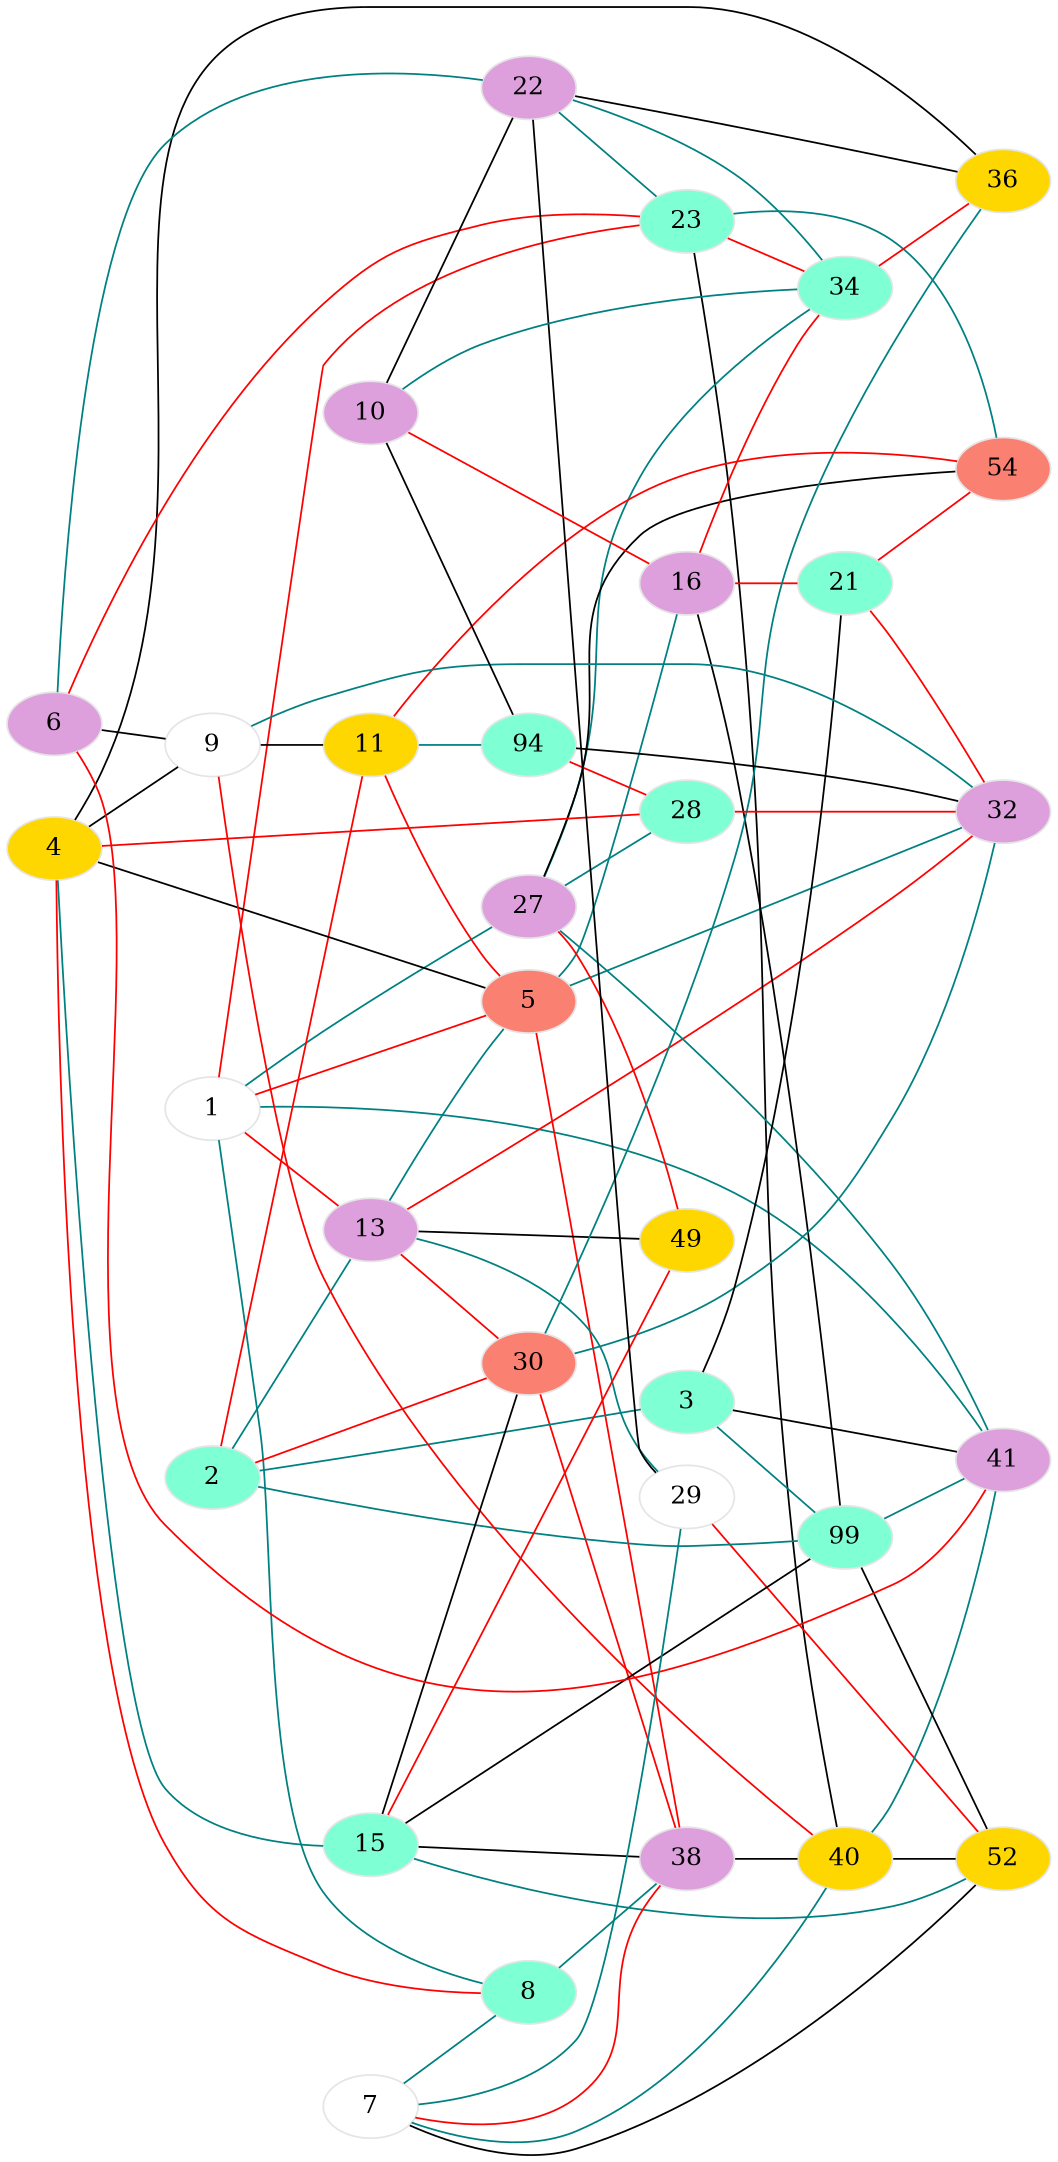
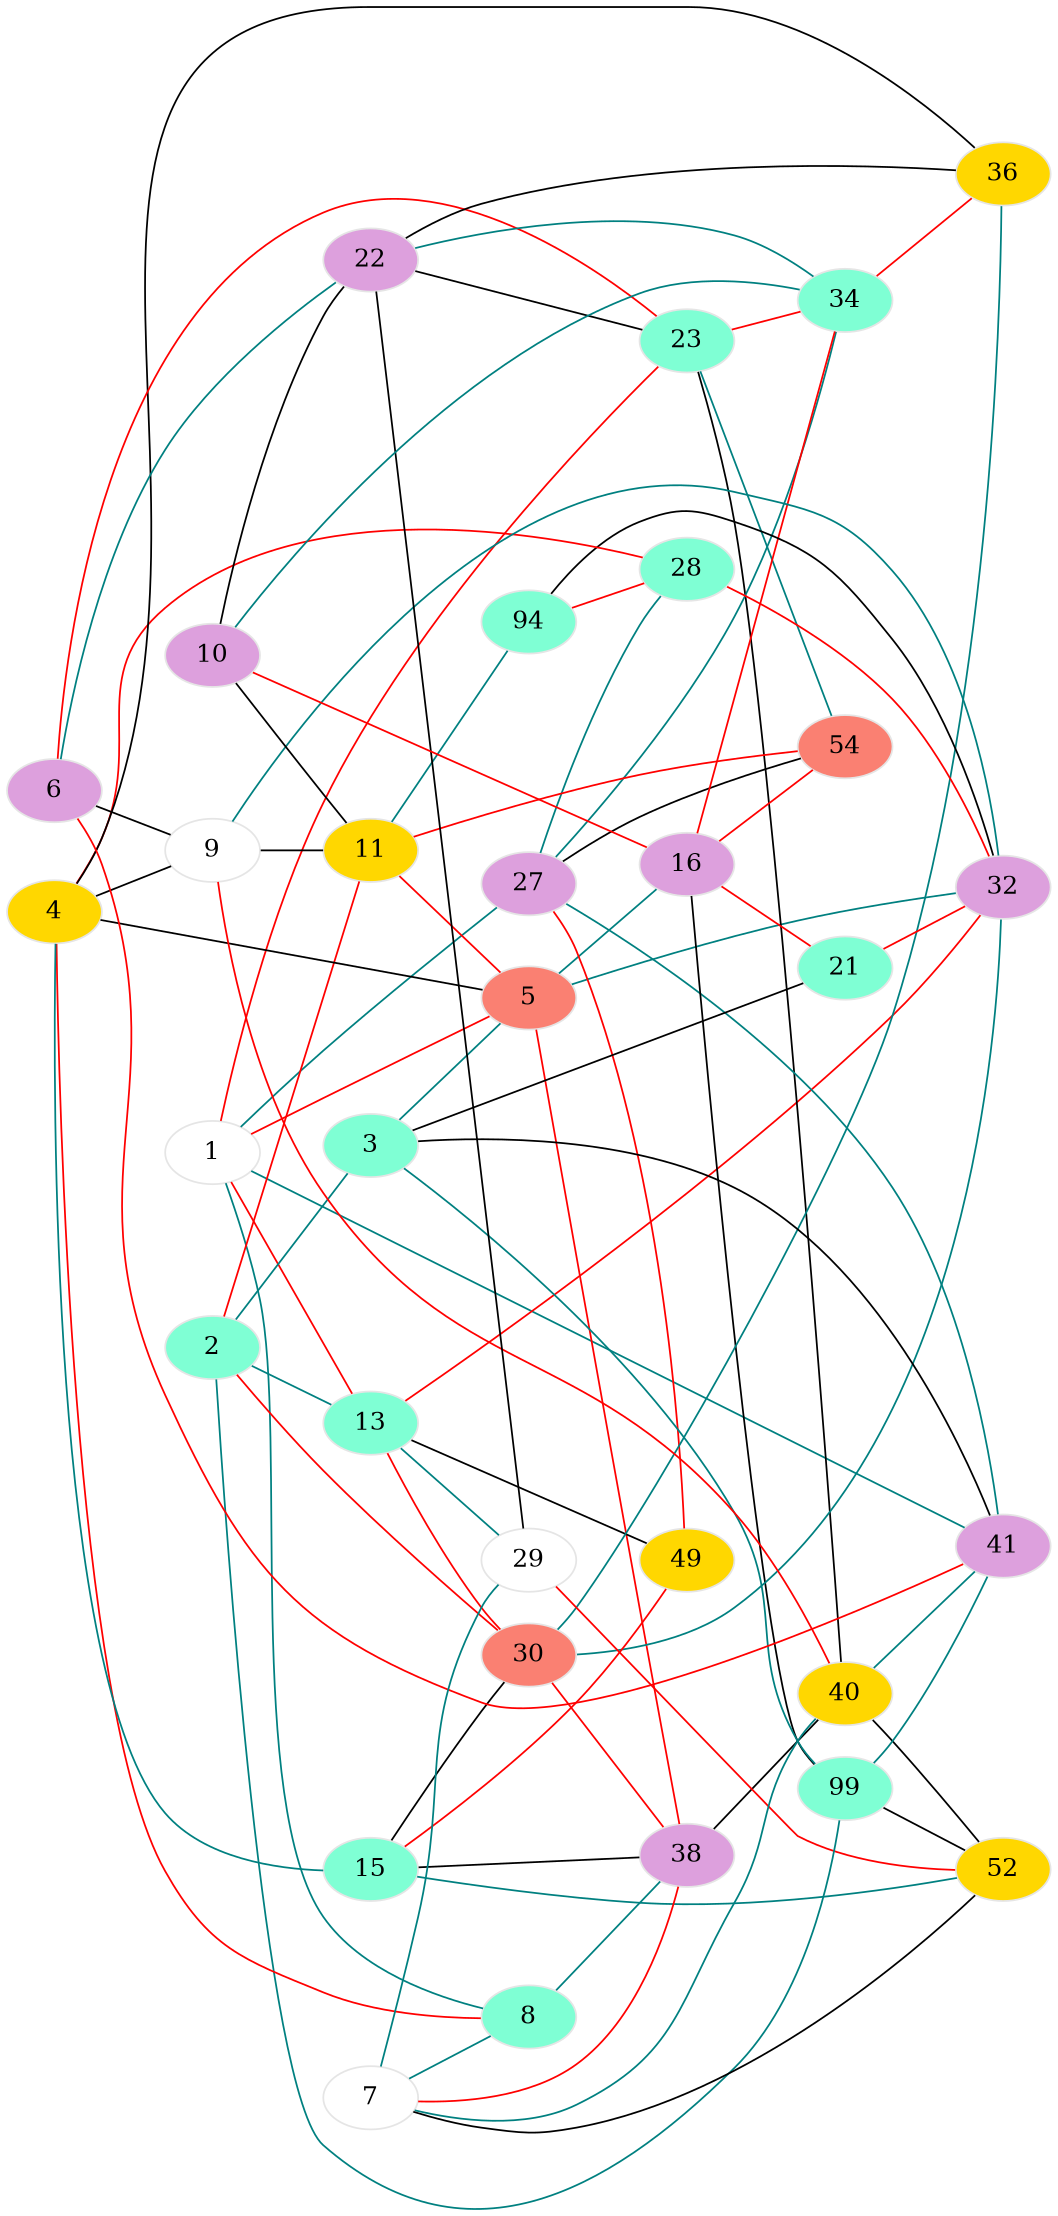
edge "22" -- "23": color teal -> black
edge "54" -- "21": now "54" -- "16"
edge "10" -- "94": now "10" -- "11"
edge "5" -- "13": now "5" -- "3"
node "13": fillcolor plum -> aquamarine
edge "99" -- "15": removed
